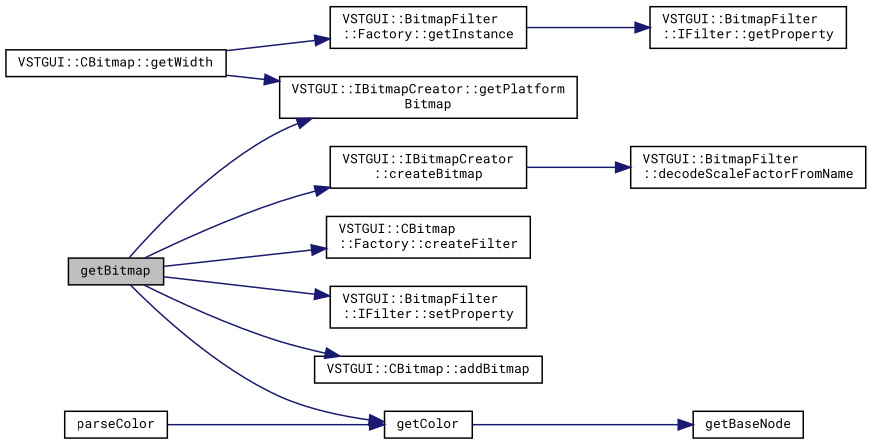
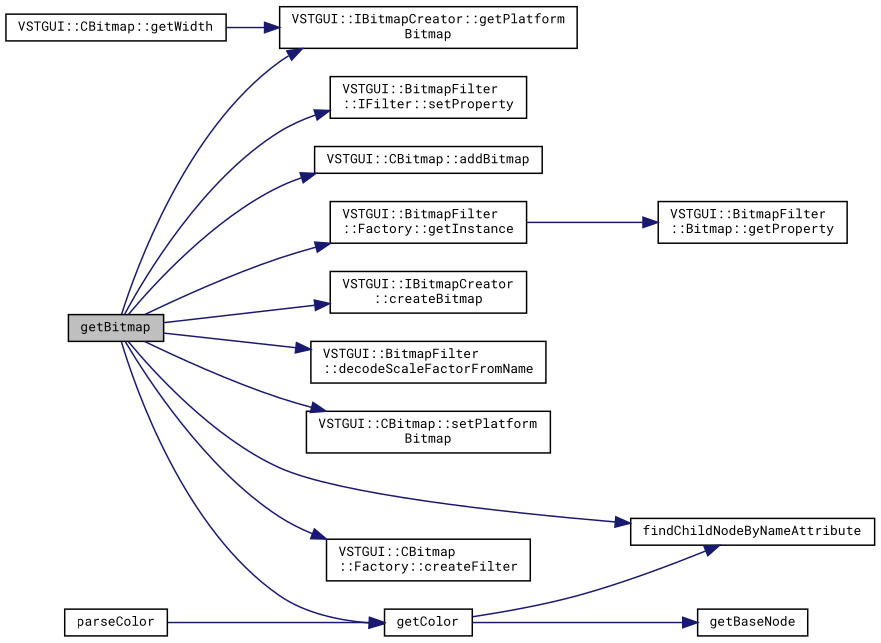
node "VSTGUI::BitmapFilter ::IFilter::getProperty": label "VSTGUI::BitmapFilter ::IFilter::getProperty" -> "VSTGUI::BitmapFilter ::Bitmap::getProperty"
edge "VSTGUI::CBitmap::getWidth" -> "VSTGUI::BitmapFilter ::Factory::getInstance": now "getBitmap" -> "VSTGUI::BitmapFilter ::Factory::getInstance"
edge "VSTGUI::IBitmapCreator ::createBitmap" -> "VSTGUI::BitmapFilter ::decodeScaleFactorFromName": now "getBitmap" -> "VSTGUI::BitmapFilter ::decodeScaleFactorFromName"
node "VSTGUI::CBitmap::setPlatform Bitmap": added
node "findChildNodeByNameAttribute": added
